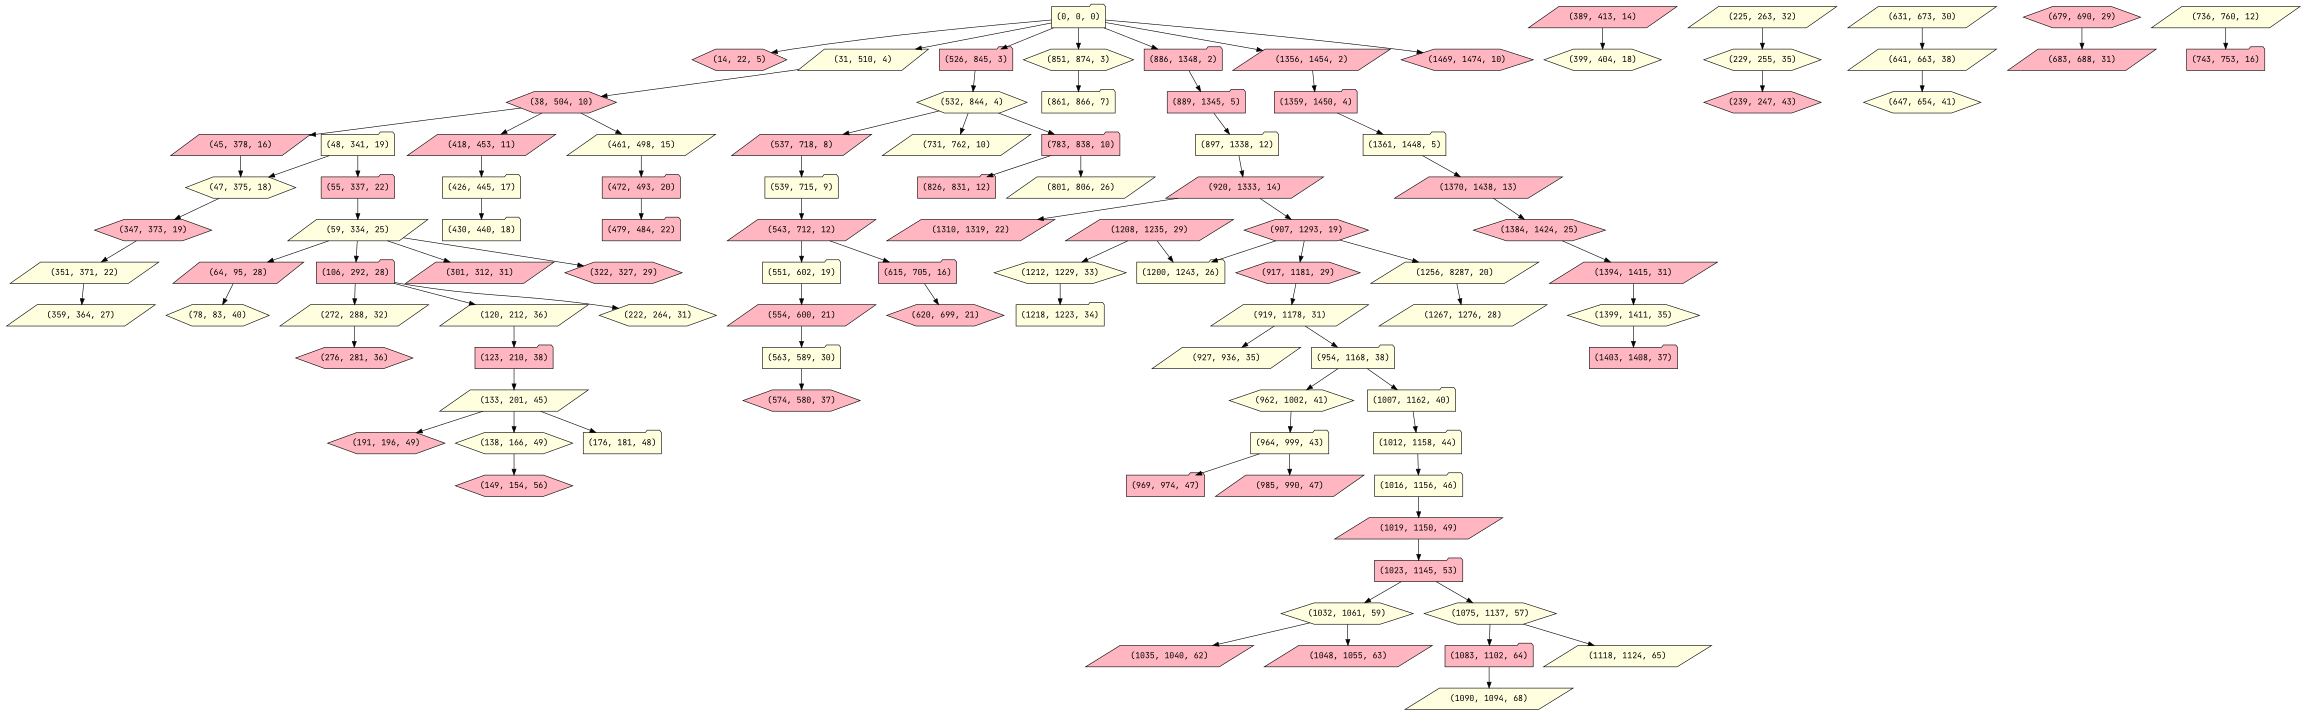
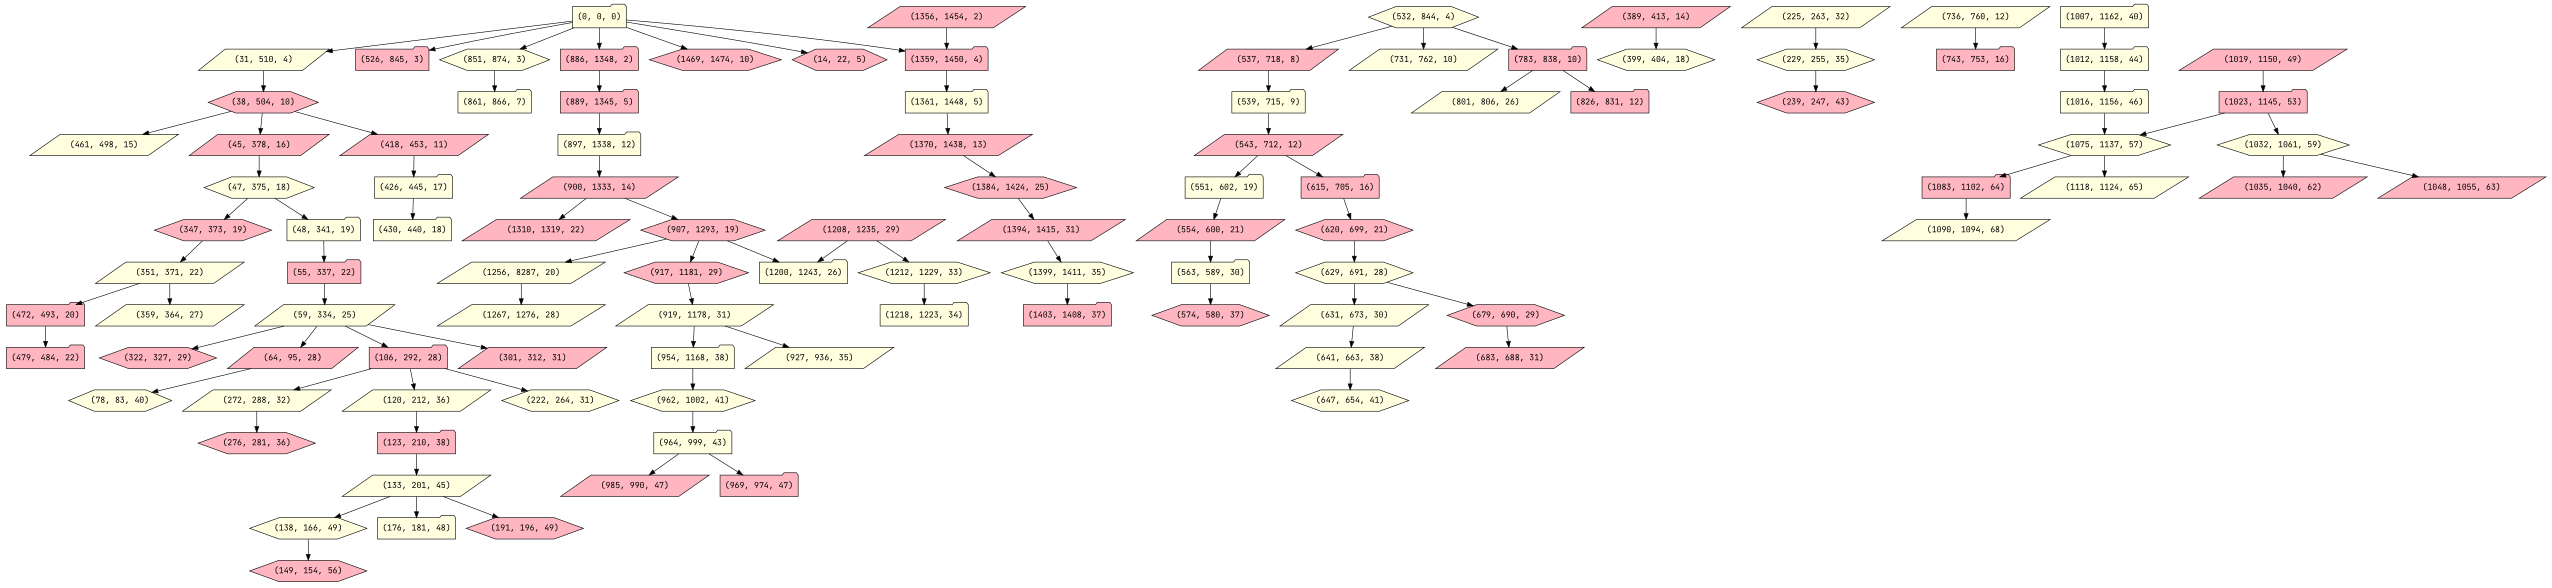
edge "(0, 0, 0)" -> "(1356, 1454, 2)": now "(0, 0, 0)" -> "(1359, 1450, 4)"
edge "(526, 845, 3)" -> "(532, 844, 4)": removed
edge "(461, 498, 15)" -> "(472, 493, 20)": now "(351, 371, 22)" -> "(472, 493, 20)"
edge "(48, 341, 19)" -> "(47, 375, 18)": reversed
node "(920, 1333, 14)": label "(920, 1333, 14)" -> "(900, 1333, 14)"
node "(629, 691, 28)": added
edge "(954, 1168, 38)" -> "(1007, 1162, 40)": removed
edge "(1016, 1156, 46)" -> "(1019, 1150, 49)": now "(1016, 1156, 46)" -> "(1075, 1137, 57)"
